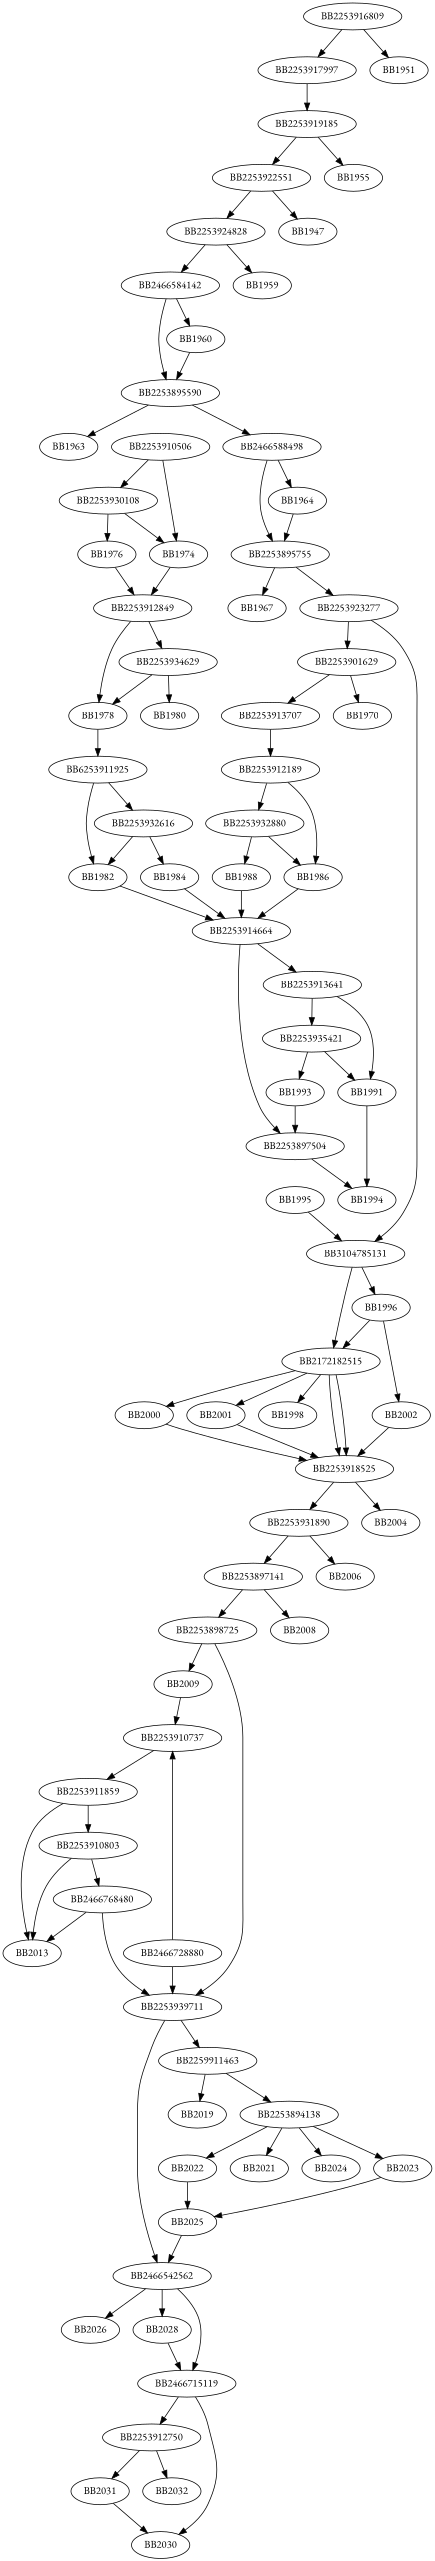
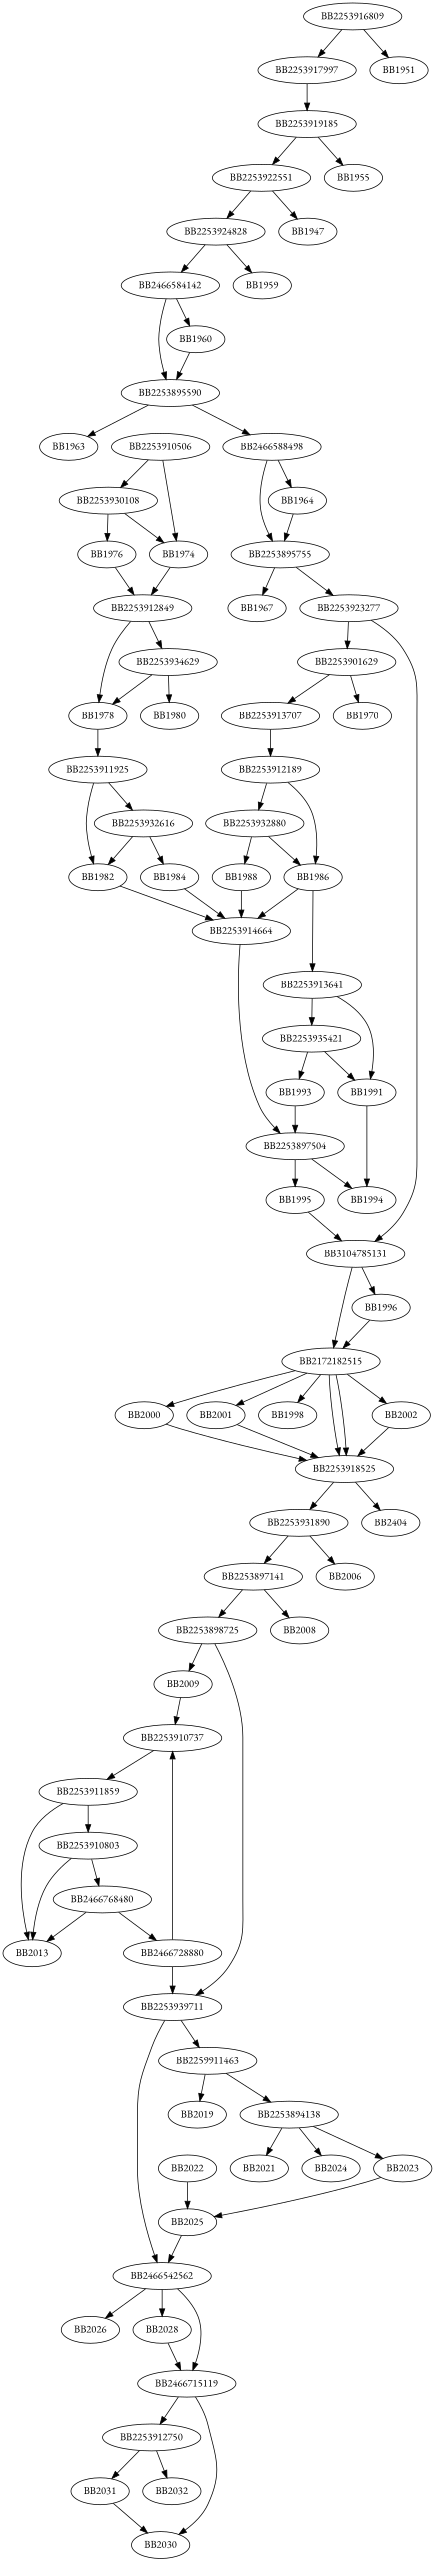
node "BB6253911925": label "BB6253911925" -> "BB2253911925"
edge "BB2253914664" -> "BB2253913641": now "BB1986" -> "BB2253913641"
edge "BB2253897504" -> "BB1995": added
edge "BB1996" -> "BB2002": now "BB2172182515" -> "BB2002"
node "BB2004": label "BB2004" -> "BB2404"
edge "BB2466768480" -> "BB2253939711": now "BB2466768480" -> "BB2466728880"
edge "BB2253894138" -> "BB2022": removed
